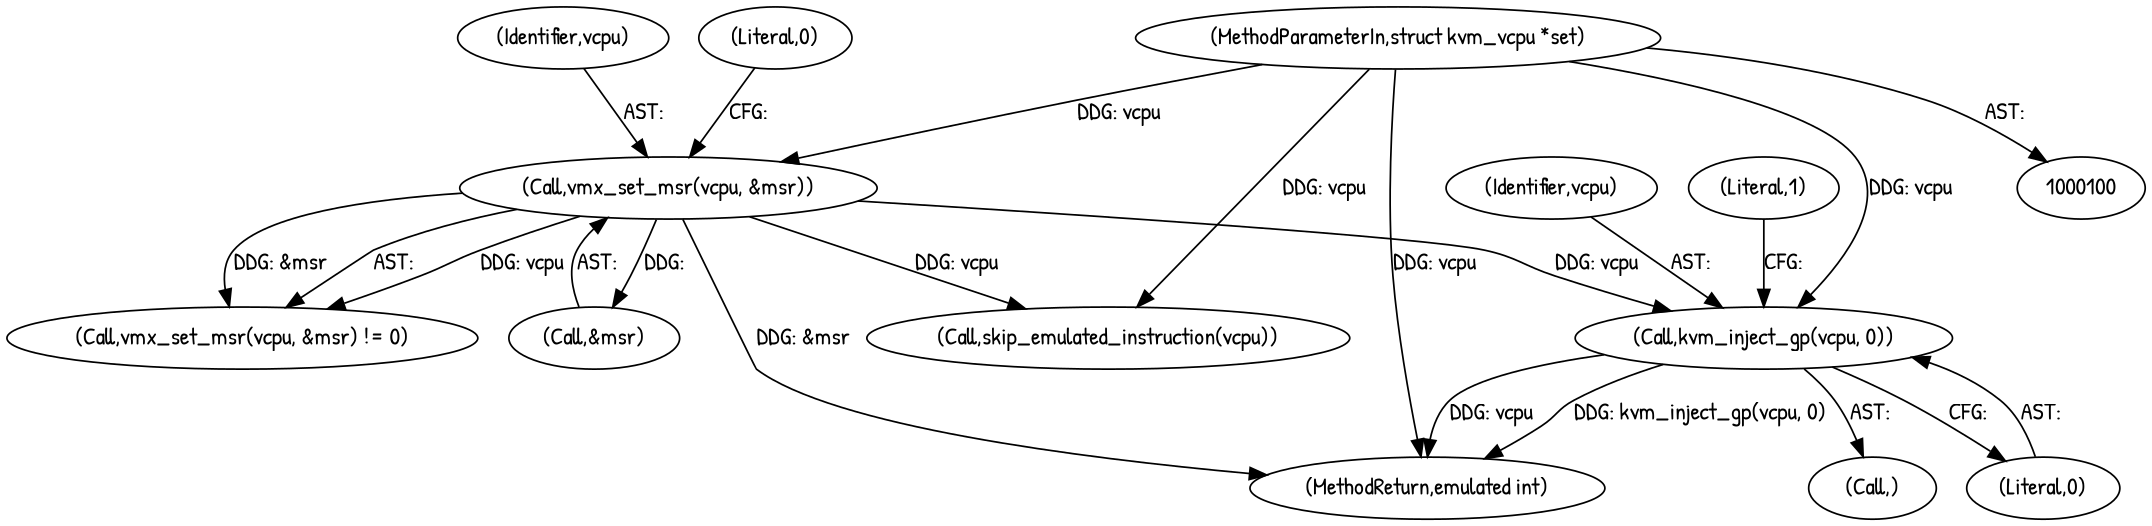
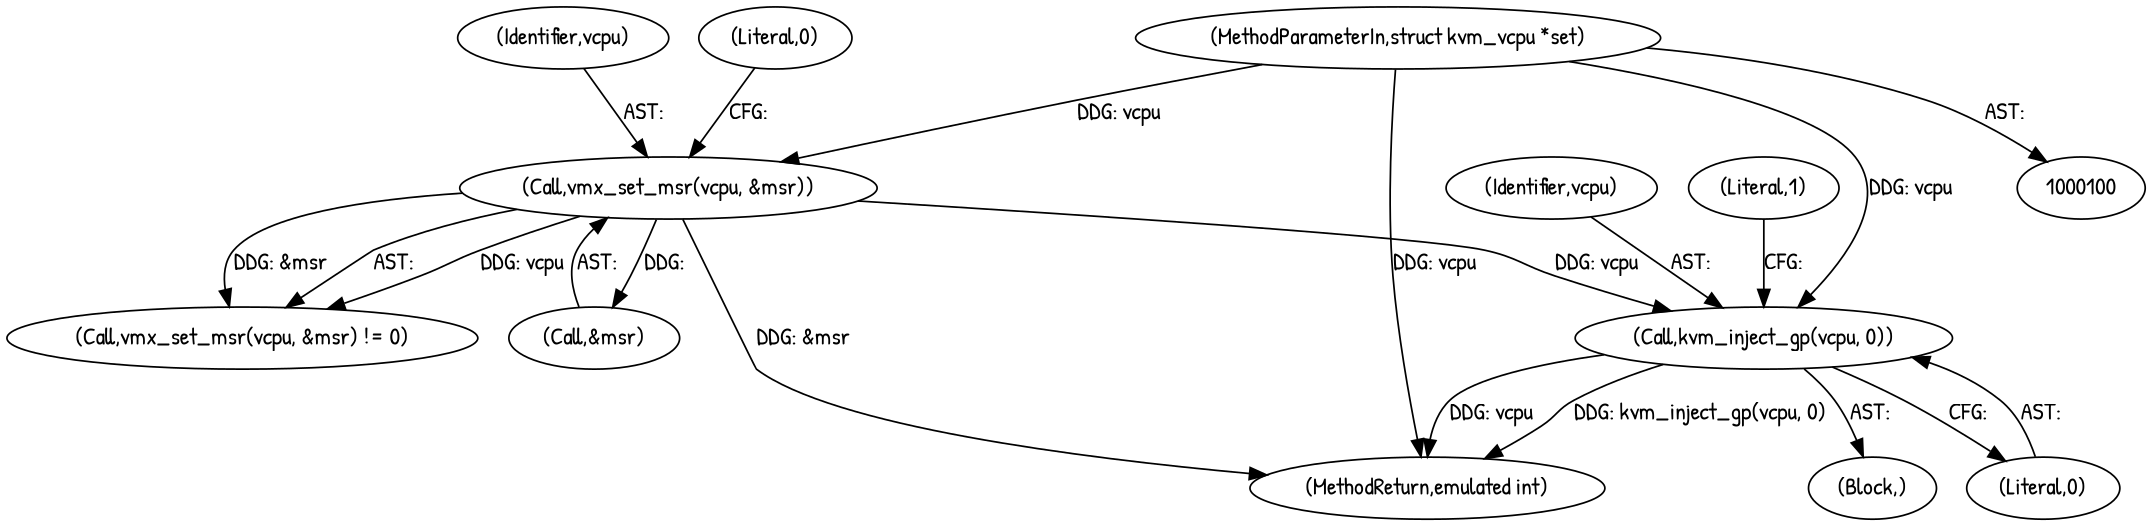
node "(Call,skip_emulated_instruction(vcpu))": removed
node "(Call,)": label "(Call,)" -> "(Block,)"
